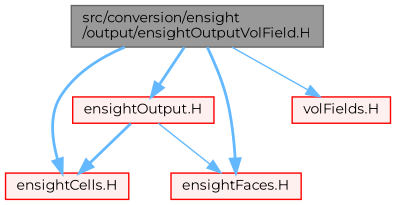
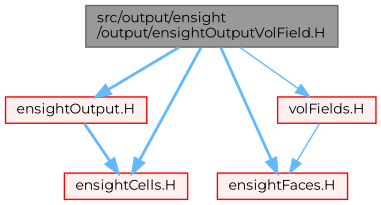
node "src/conversion/ensight /output/ensightOutputVolField.H": label "src/conversion/ensight /output/ensightOutputVolField.H" -> "src/output/ensight /output/ensightOutputVolField.H"
edge "ensightOutput.H" -> "ensightFaces.H": now "volFields.H" -> "ensightFaces.H"
